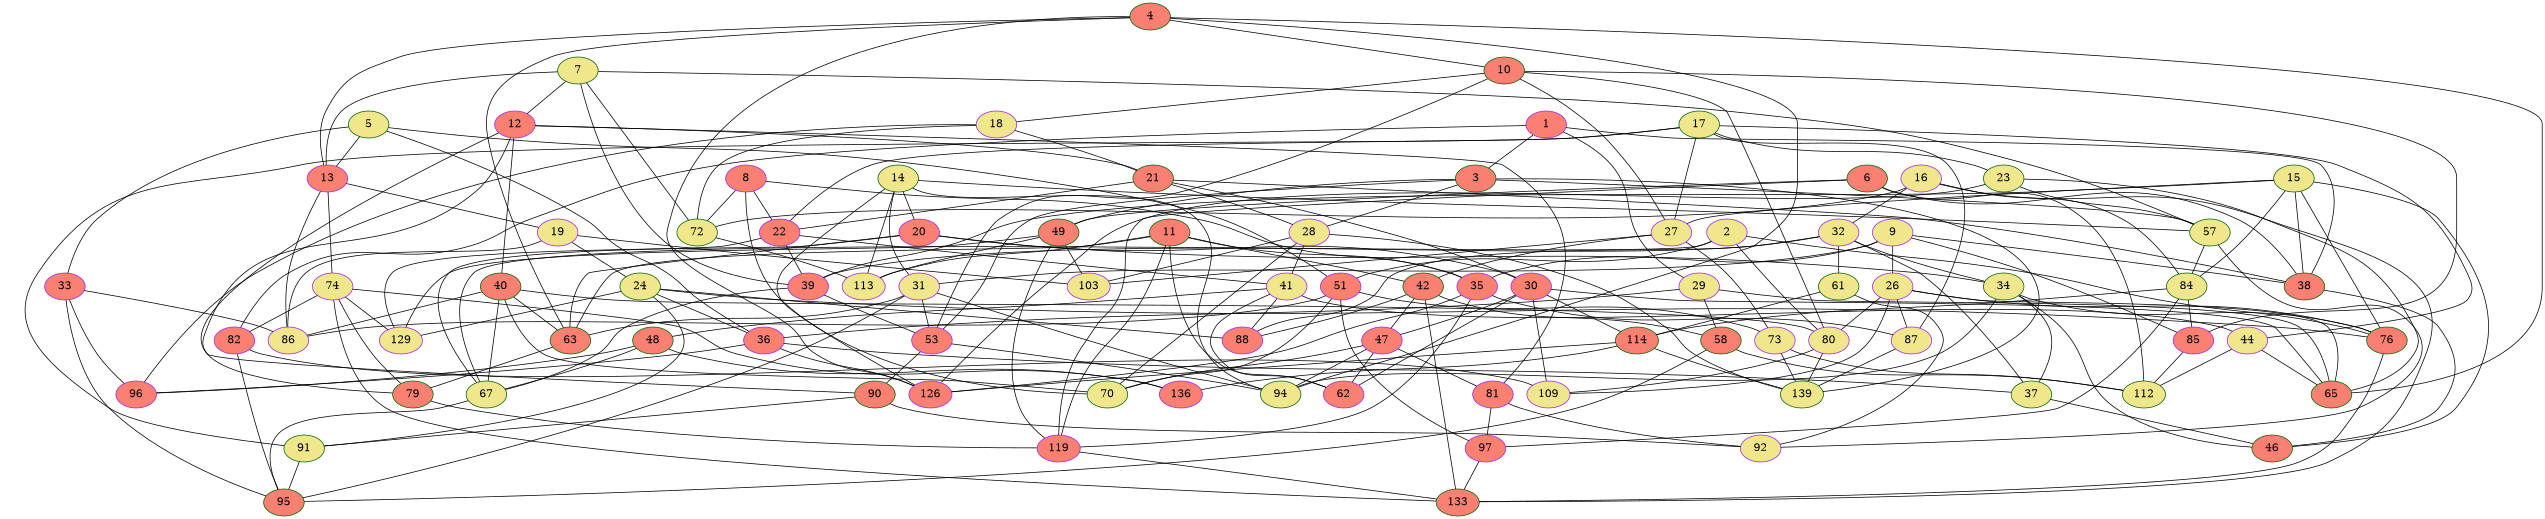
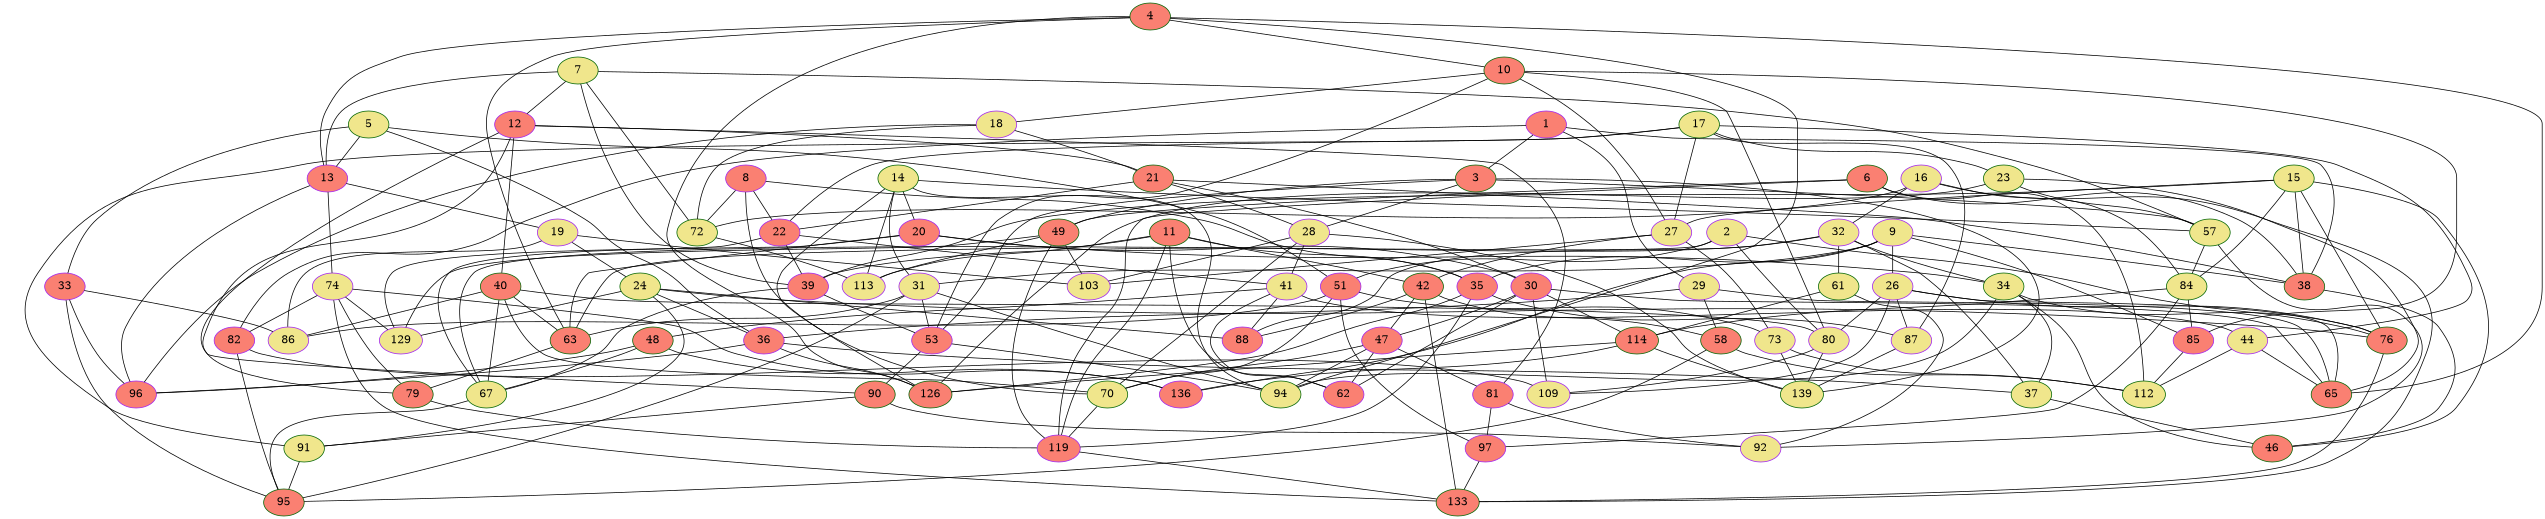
edge "13" -- "86": now "13" -- "96"
edge "9" -- "136": added
node "126": color purple -> darkgreen
edge "70" -- "119": added
